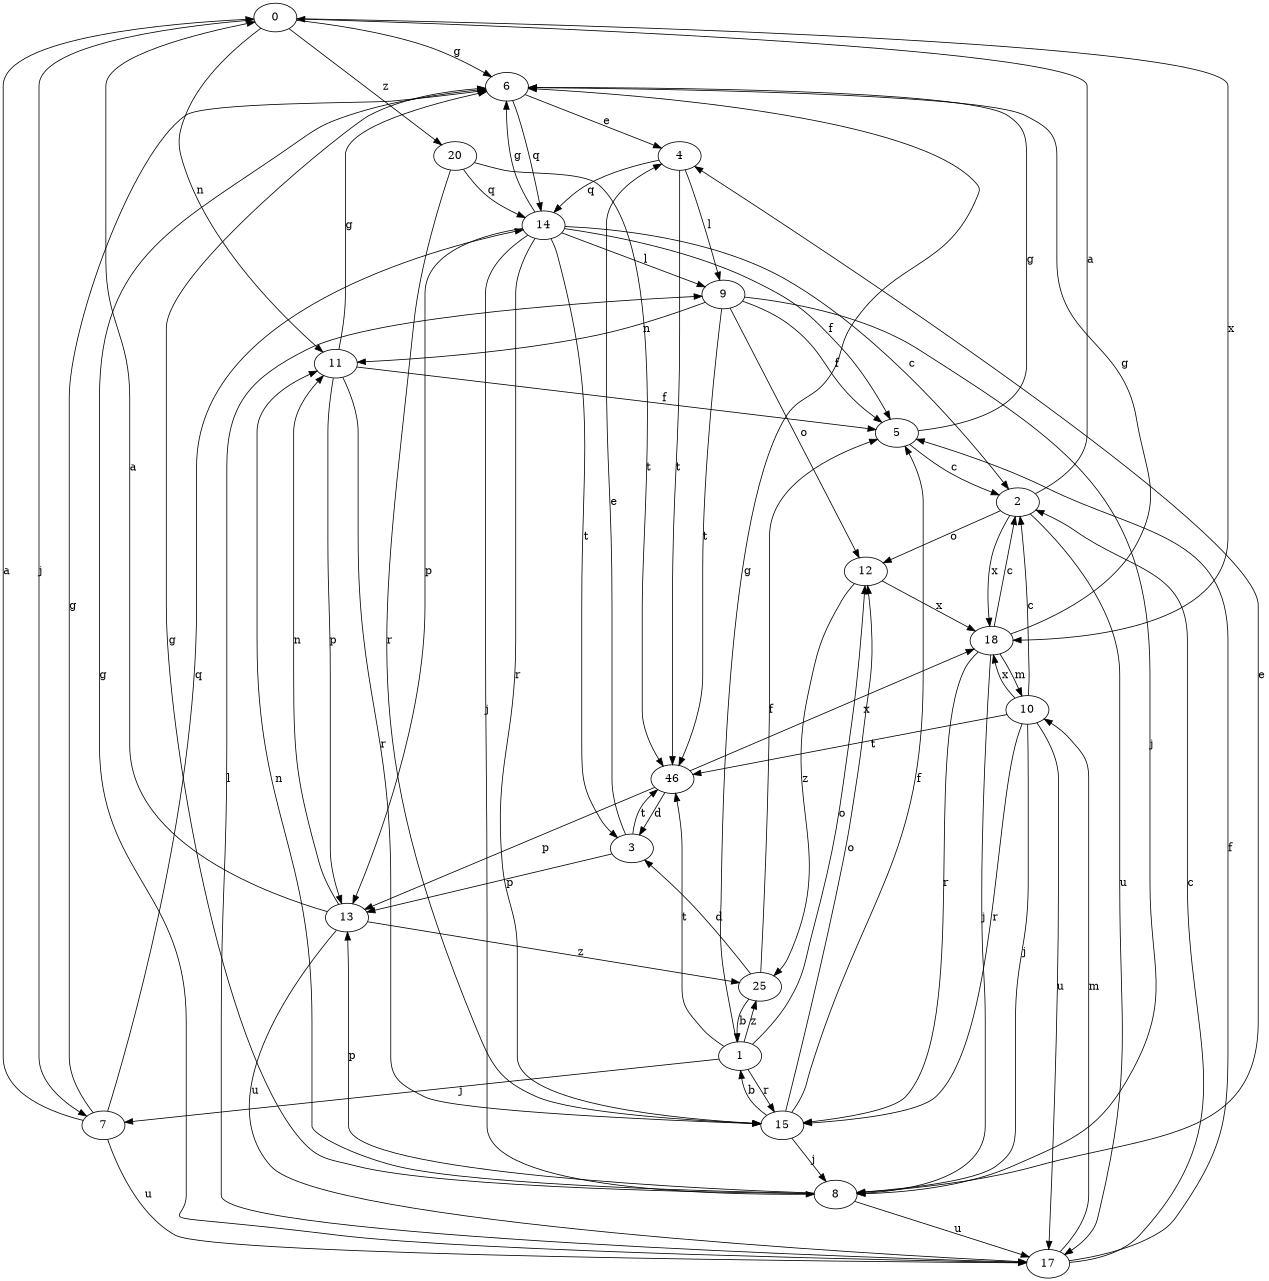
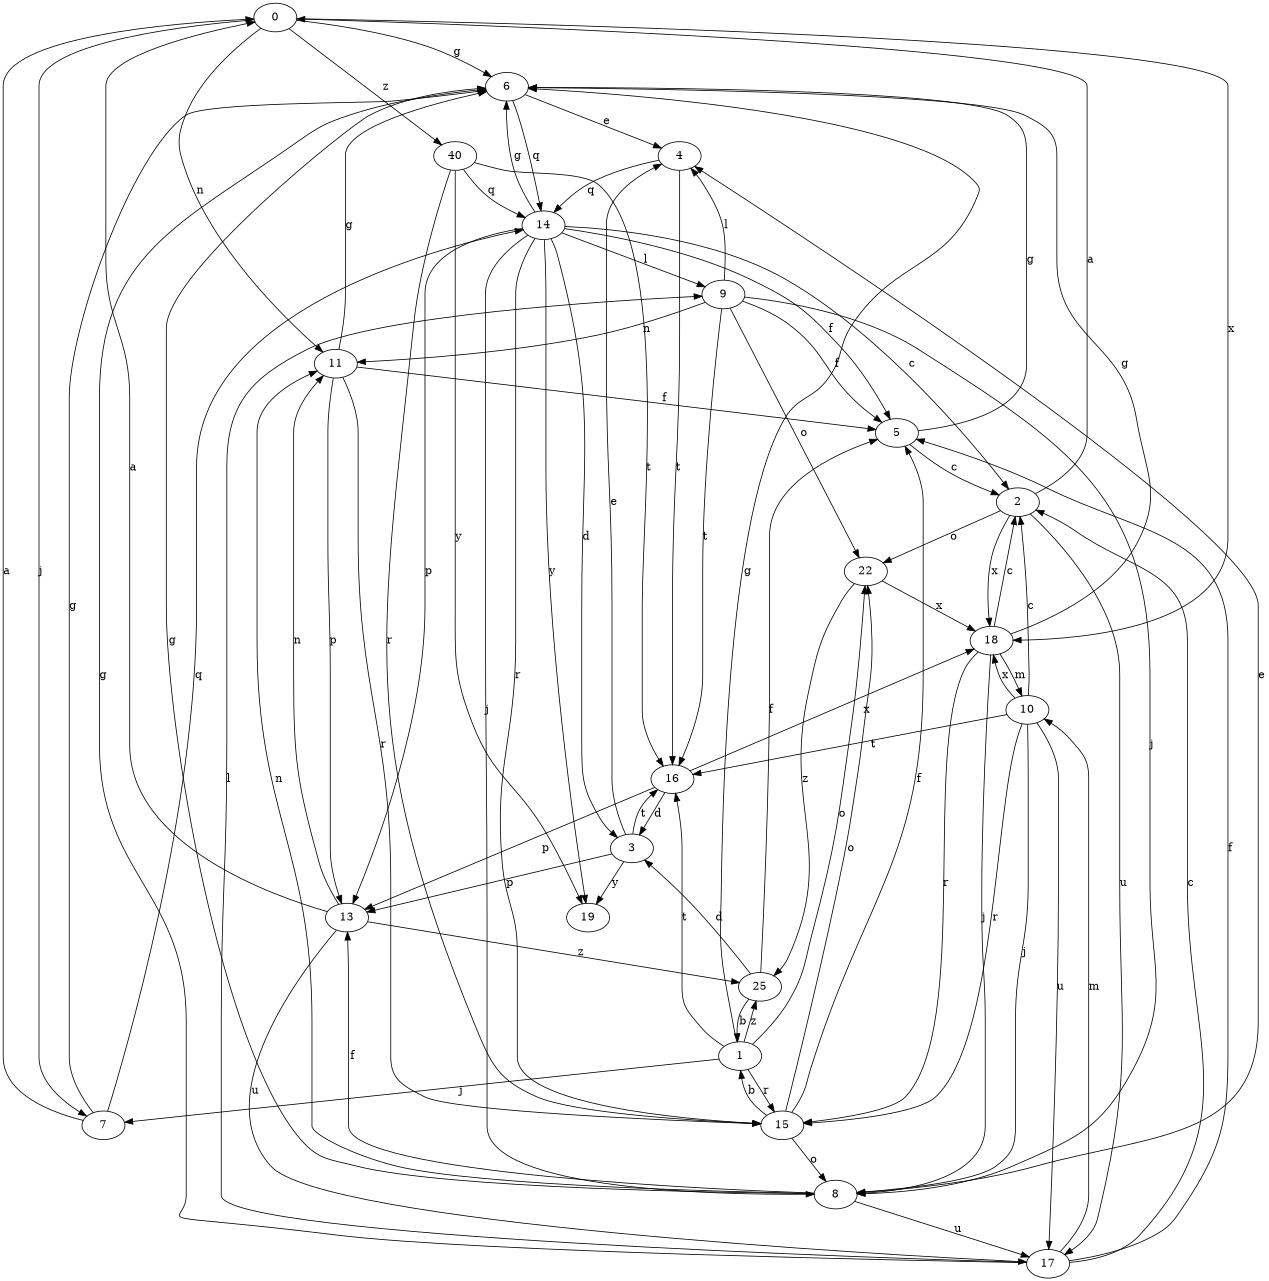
node "20": label "20" -> "40"
edge "4" -> "9": reversed
edge "14" -> "3": label "t" -> "d"
node "12": label "12" -> "22"
node "46": label "46" -> "16"
node "19": added
edge "8" -> "13": label "p" -> "f"
edge "15" -> "8": label "j" -> "o"
edge "7" -> "17": removed, label "u"
